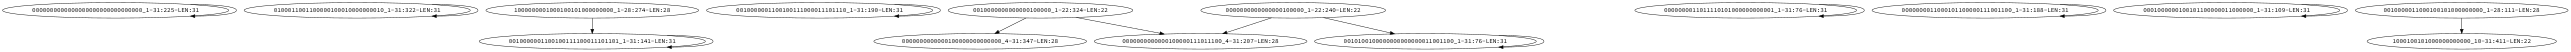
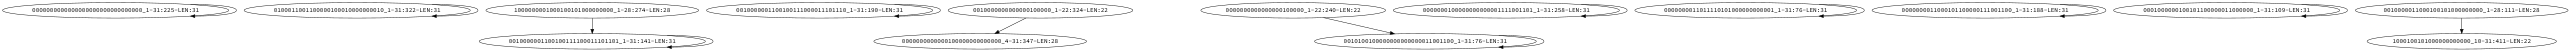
node "0000000100000000000001111001101_1-31:258-LEN:31": added
node "0000000000000100000111011100_4-31:207-LEN:28": removed
